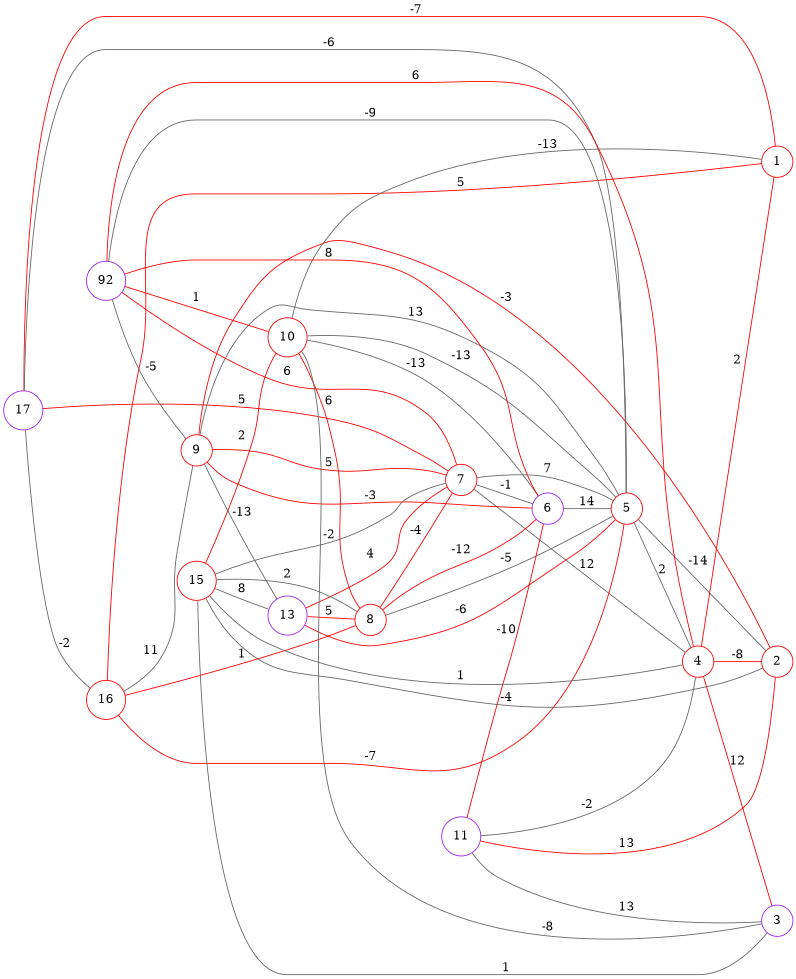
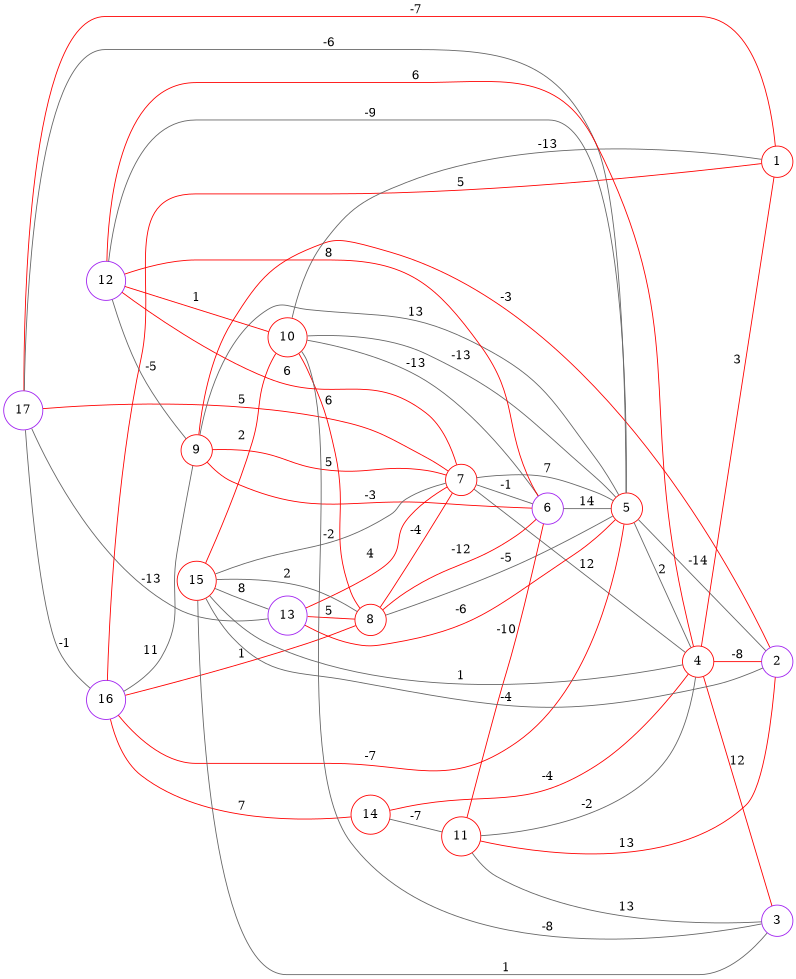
node "92": label "92" -> "12"
edge "1" -- "4": label "2" -> "3"
edge "9" -- "13": now "17" -- "13"
edge "17" -- "16": label "-2" -> "-1"
node "2": color red -> purple
node "16": color red -> purple
node "14": added
node "11": color purple -> red
